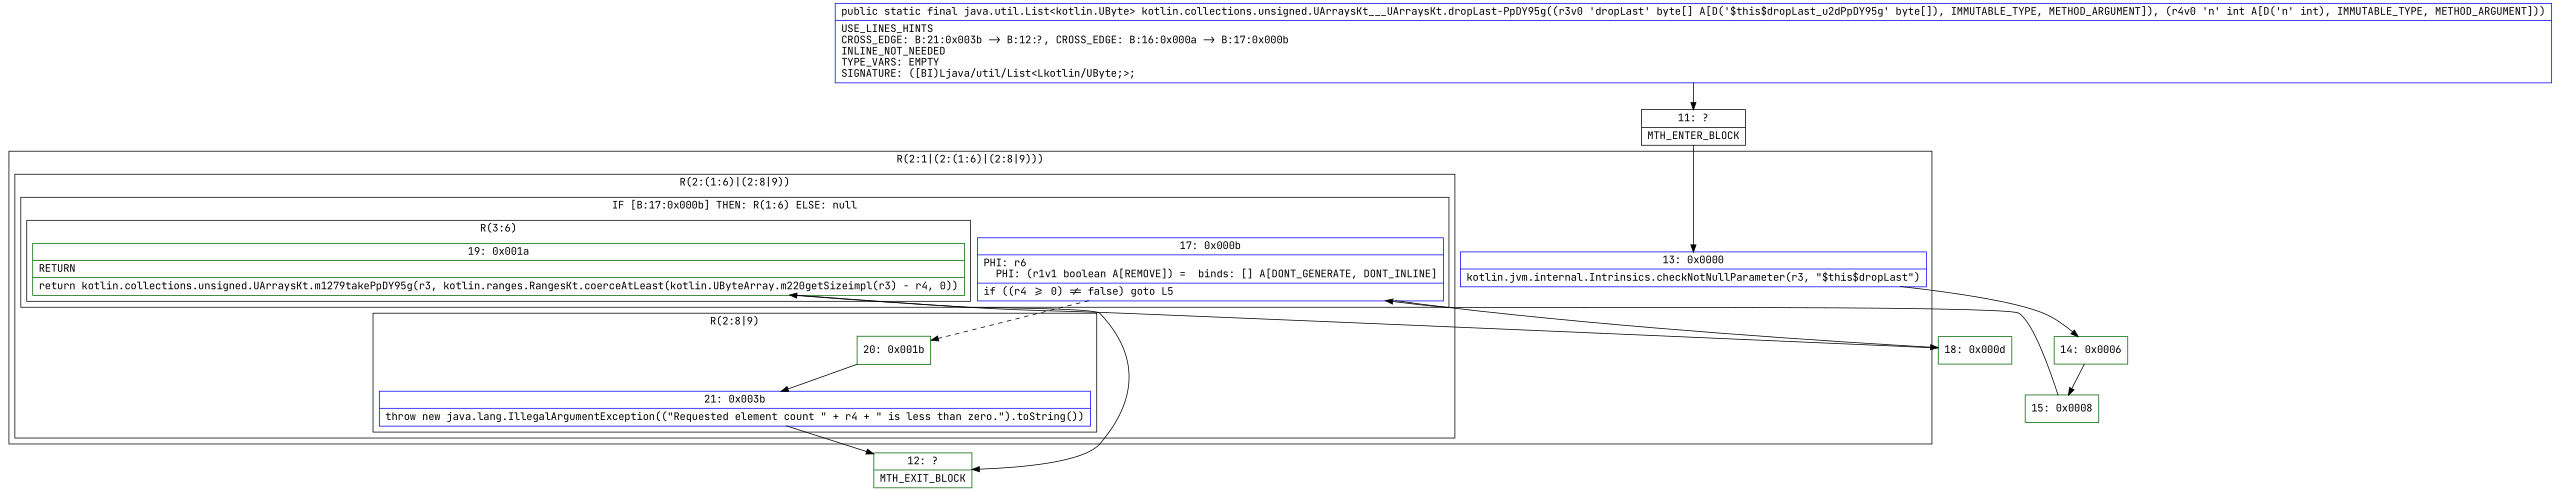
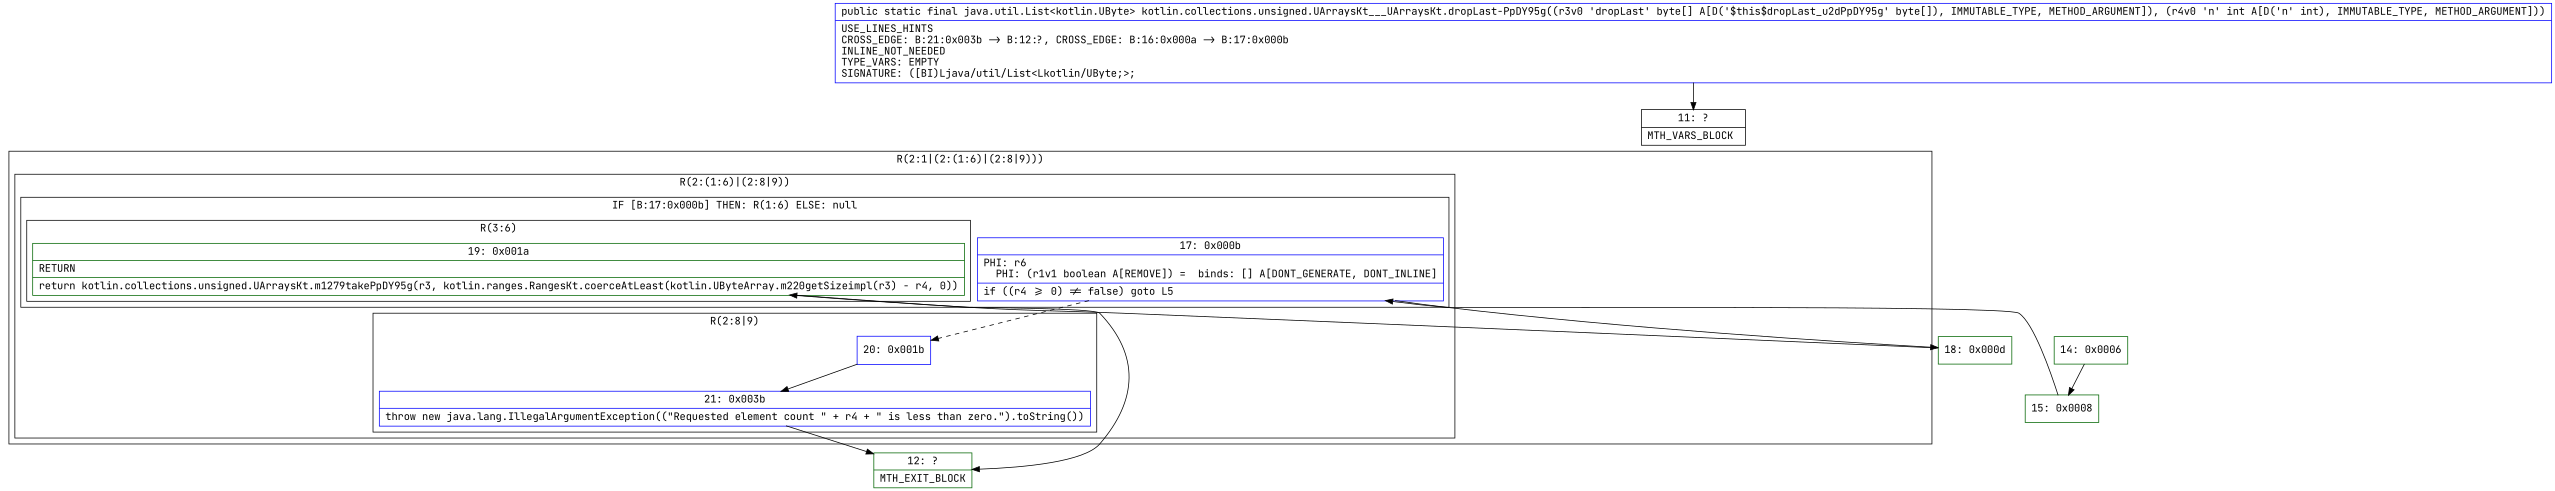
node "11: ?": text "MTH_ENTER_BLOCK" -> "MTH_VARS_BLOCK"
node "13: 0x0000": removed
node "20: 0x001b": color darkgreen -> blue
